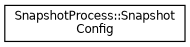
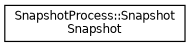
node "SnapshotProcess::Snapshot Config": label "SnapshotProcess::Snapshot Config" -> "SnapshotProcess::Snapshot Snapshot"
